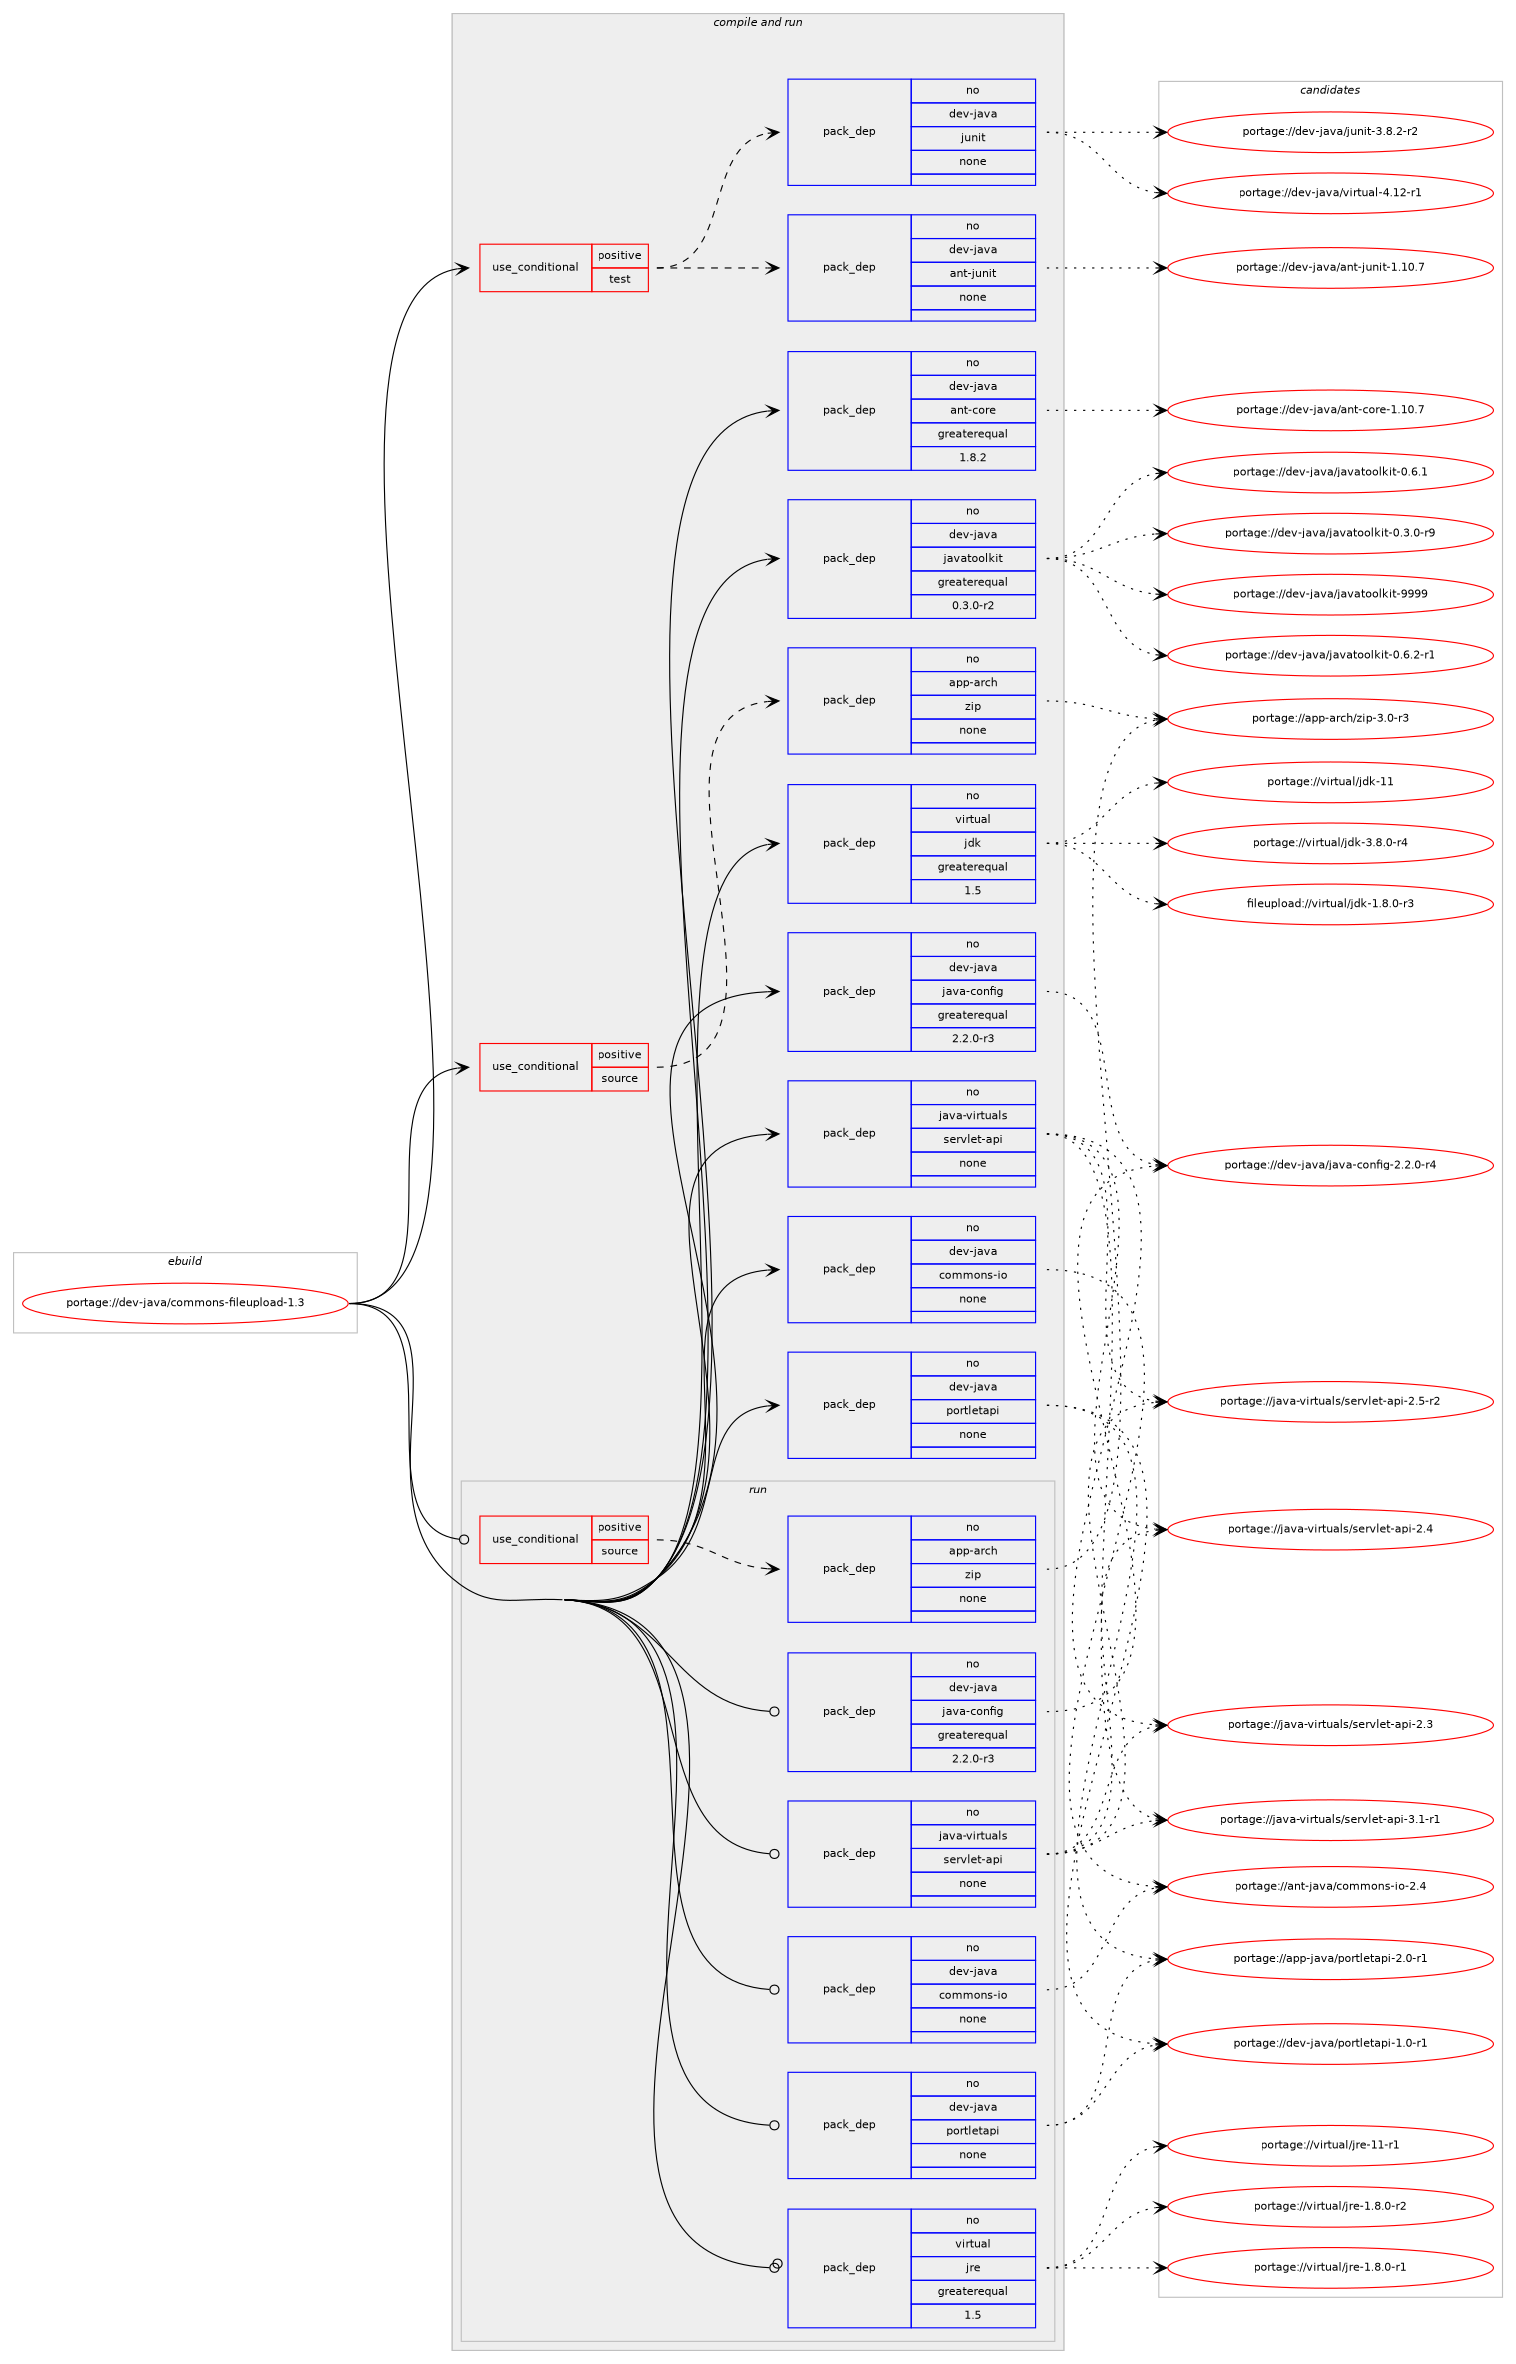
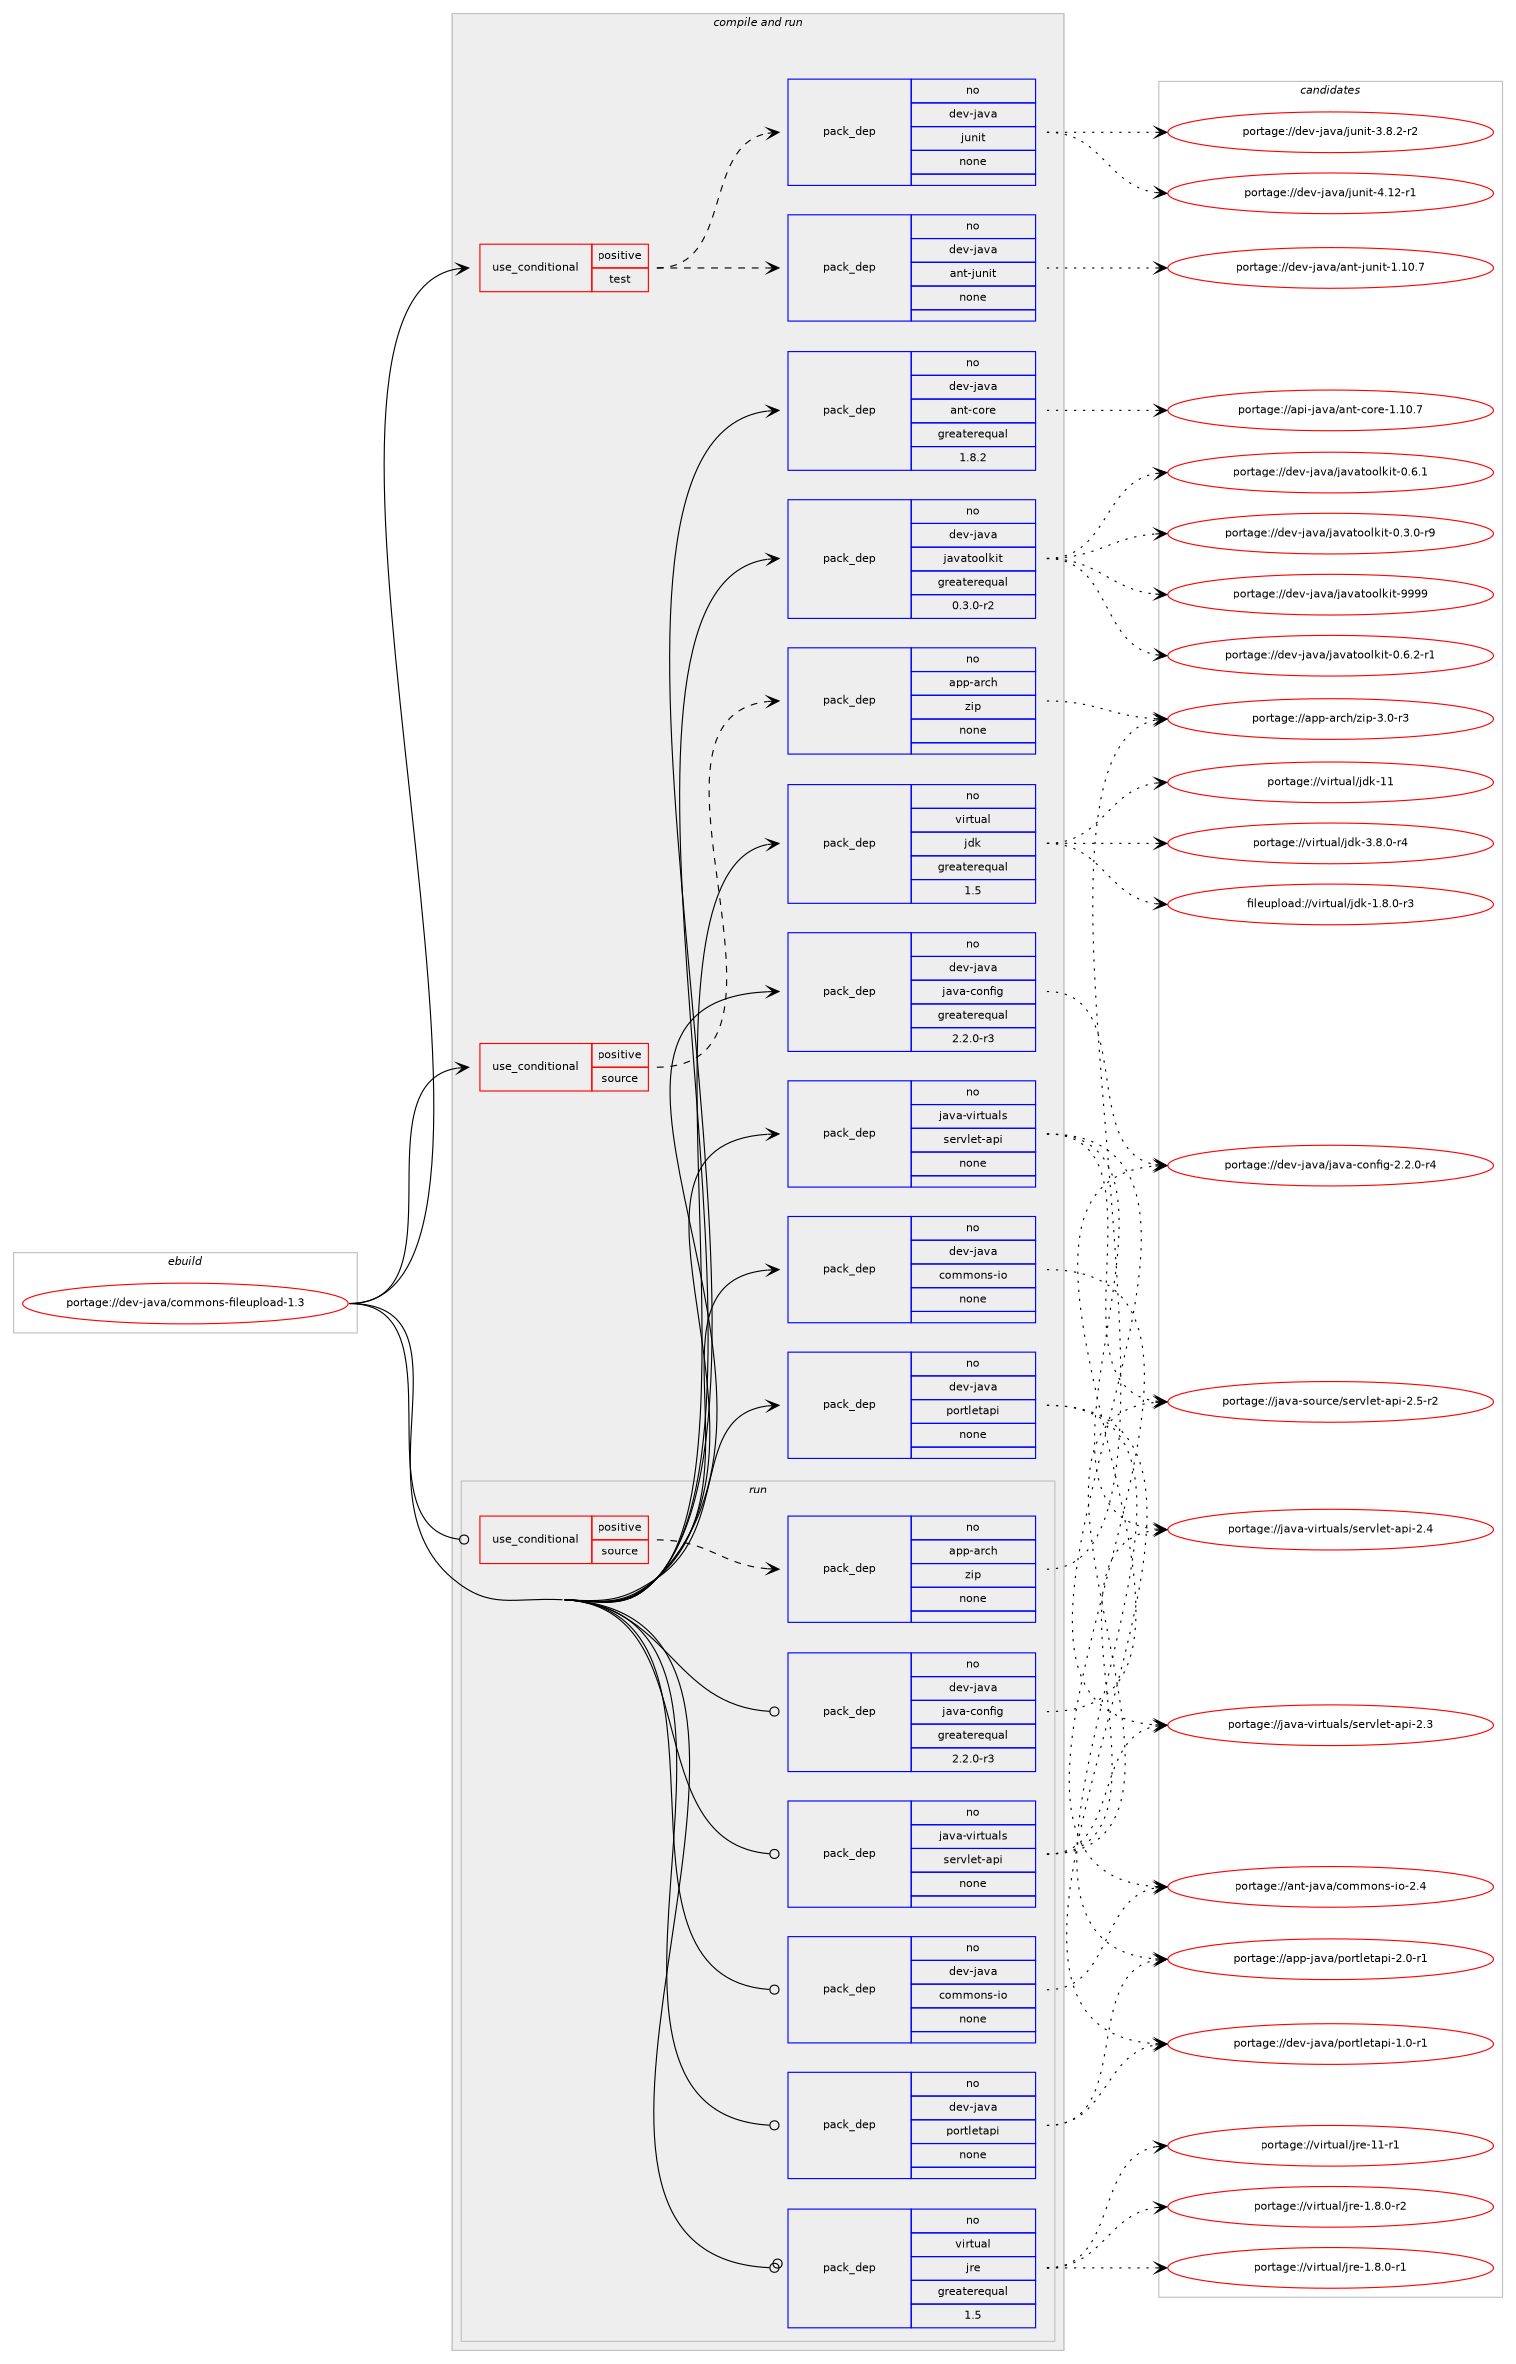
node "portage://dev-java/virtual-4.12-r1": label "portage://dev-java/virtual-4.12-r1" -> "portage://dev-java/junit-4.12-r1"
node "portage://dev-java/ant-core-1.10.7": label "portage://dev-java/ant-core-1.10.7" -> "portage://api-java/ant-core-1.10.7"
node "portage://java-virtuals/servlet-api-2.5-r2": label "portage://java-virtuals/servlet-api-2.5-r2" -> "portage://java-source/servlet-api-2.5-r2"
node "portage://java-virtuals/servlet-api-3.1-r1": removed
